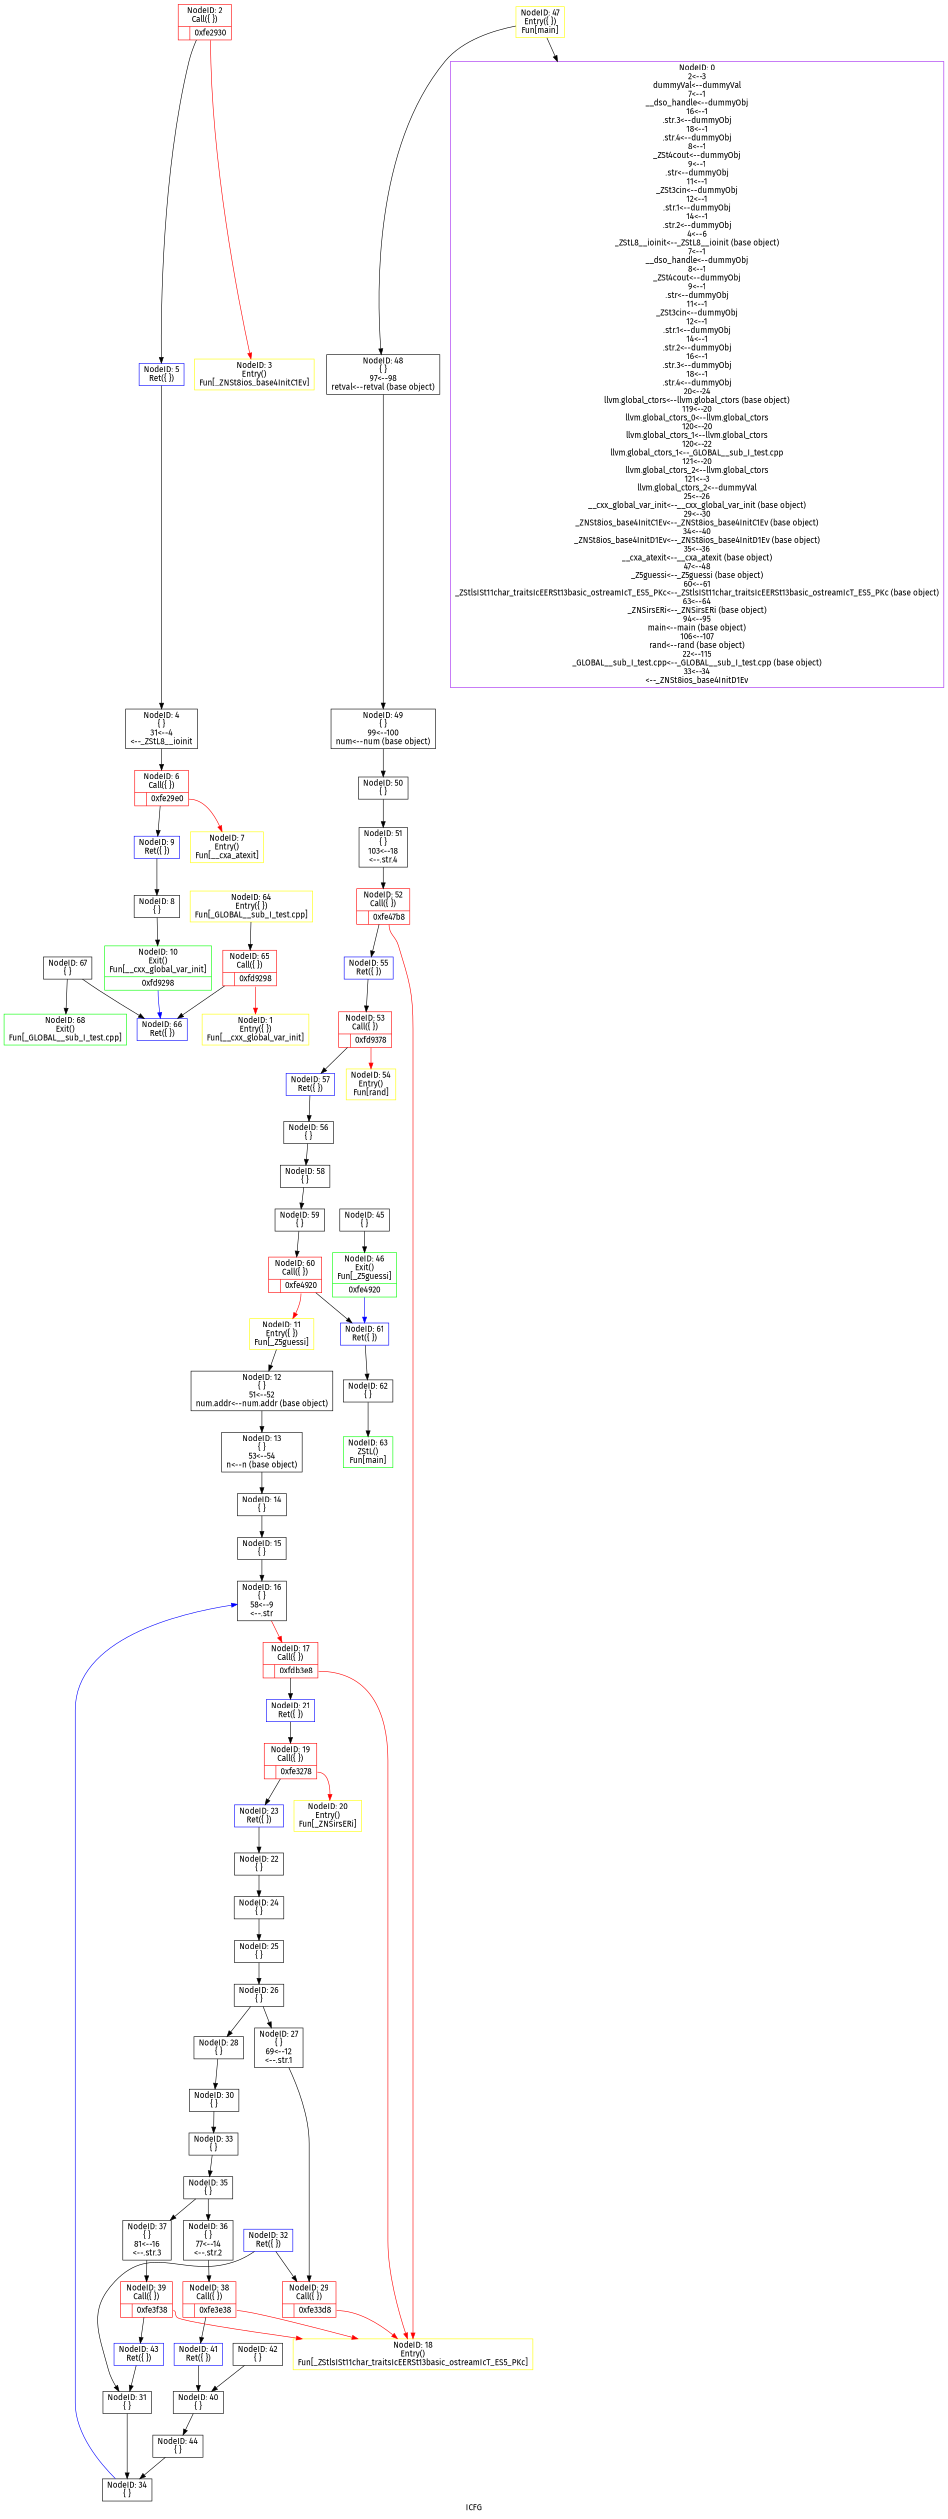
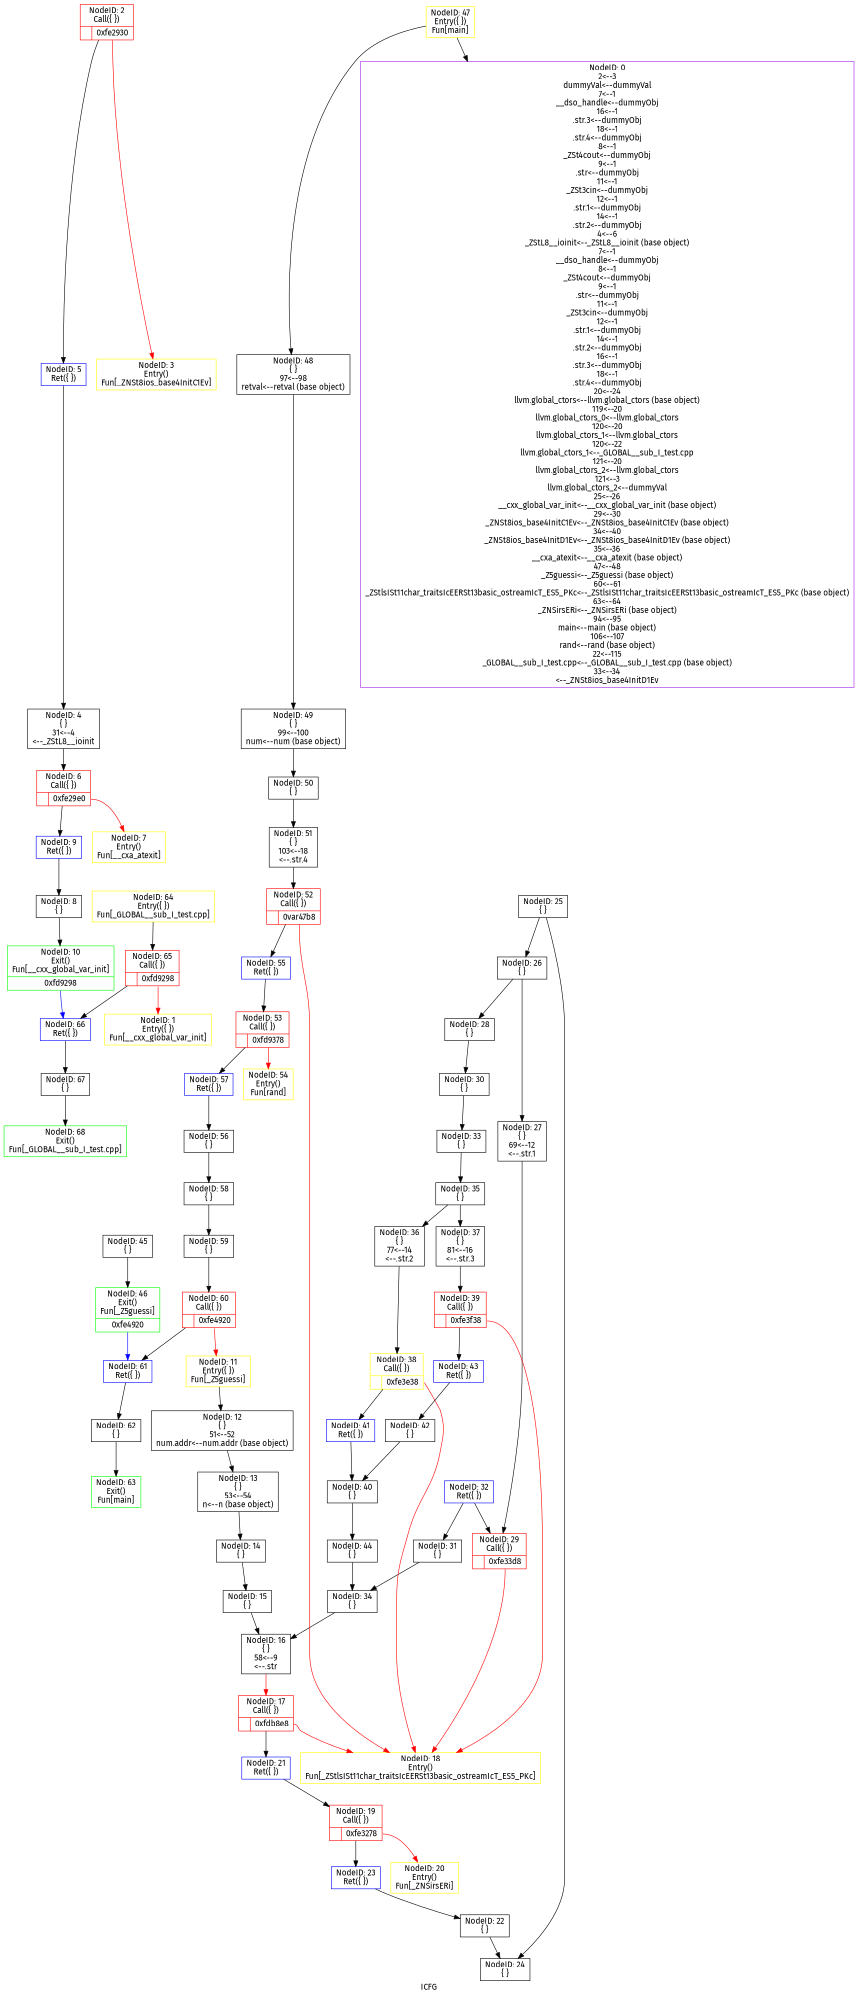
node "NodeID: 52": text "0xfe47b8" -> "0var47b8"
edge "NodeID: 67" -> "NodeID: 66": reversed
node "NodeID: 63": text "ZStL()" -> "Exit()"
node "NodeID: 17": text "0xfdb3e8" -> "0xfdb8e8"
edge "NodeID: 24" -> "NodeID: 25": reversed
edge "NodeID: 34" -> "NodeID: 16": color blue -> black
node "NodeID: 38": color red -> yellow
edge "NodeID: 43" -> "NodeID: 31": now "NodeID: 43" -> "NodeID: 42"
